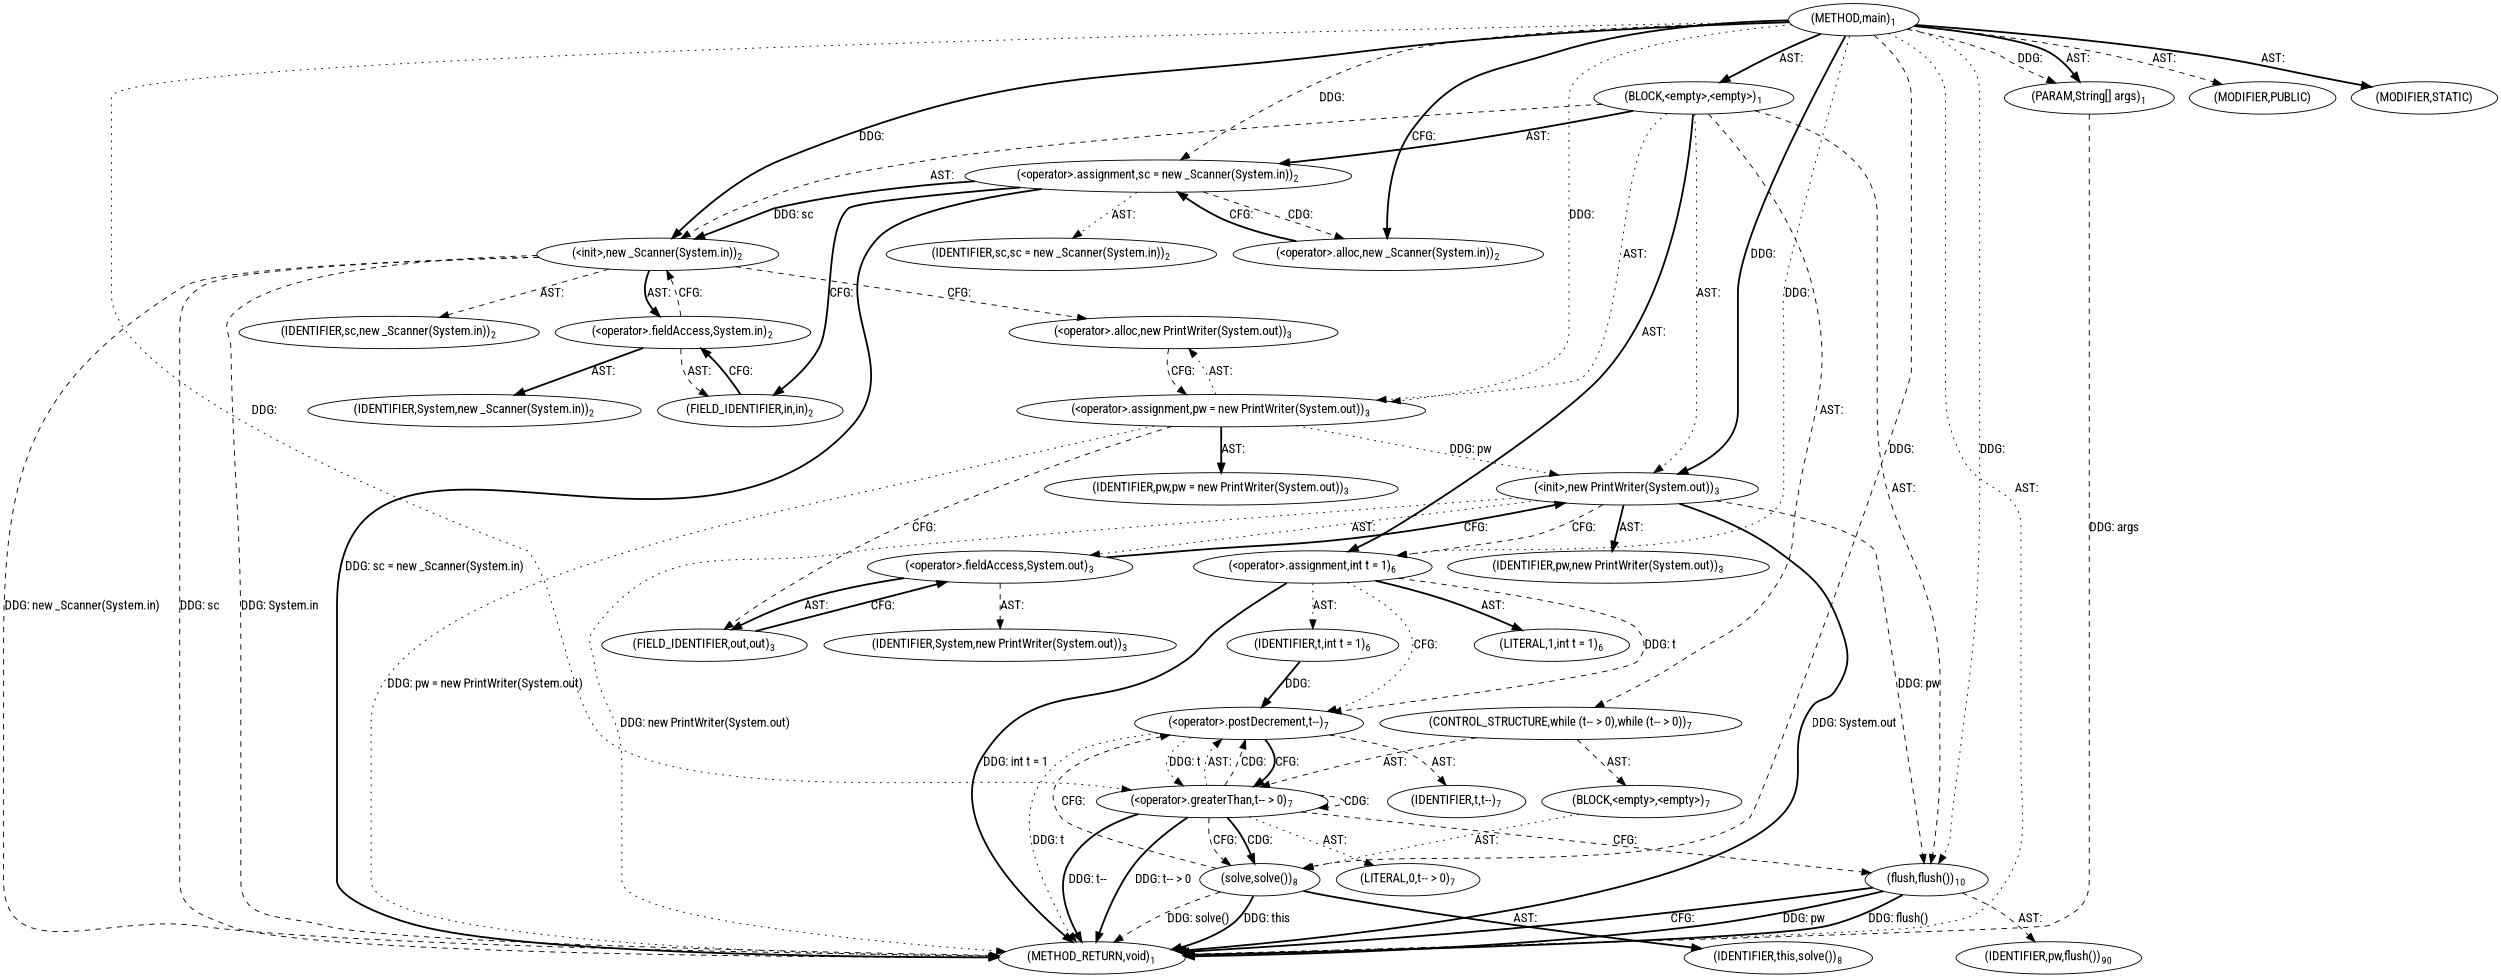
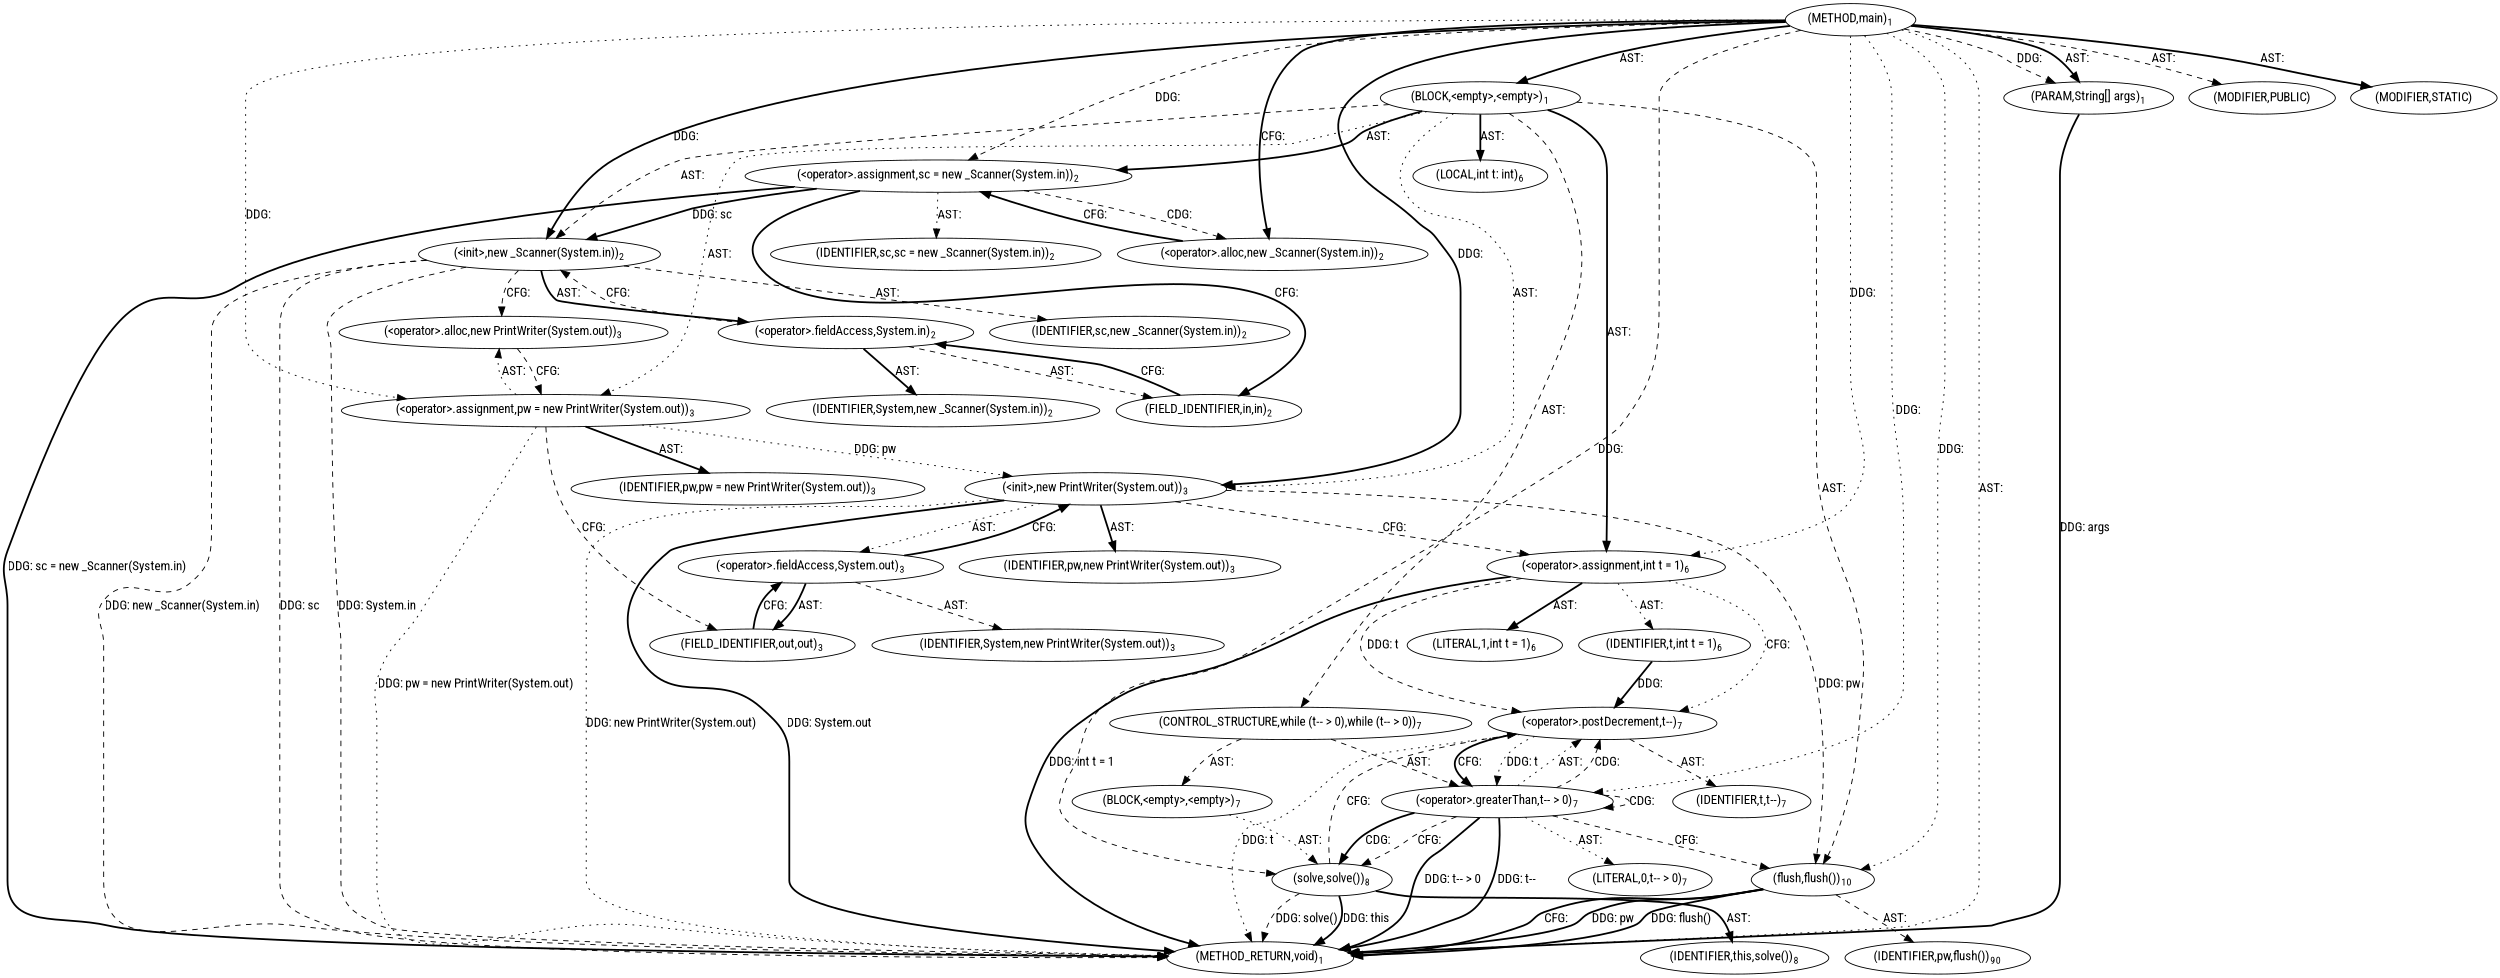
node "(LOCAL,int t: int)": added
edge "(PARAM,String[] args)" -> "(METHOD_RETURN,void)": style dashed -> bold
